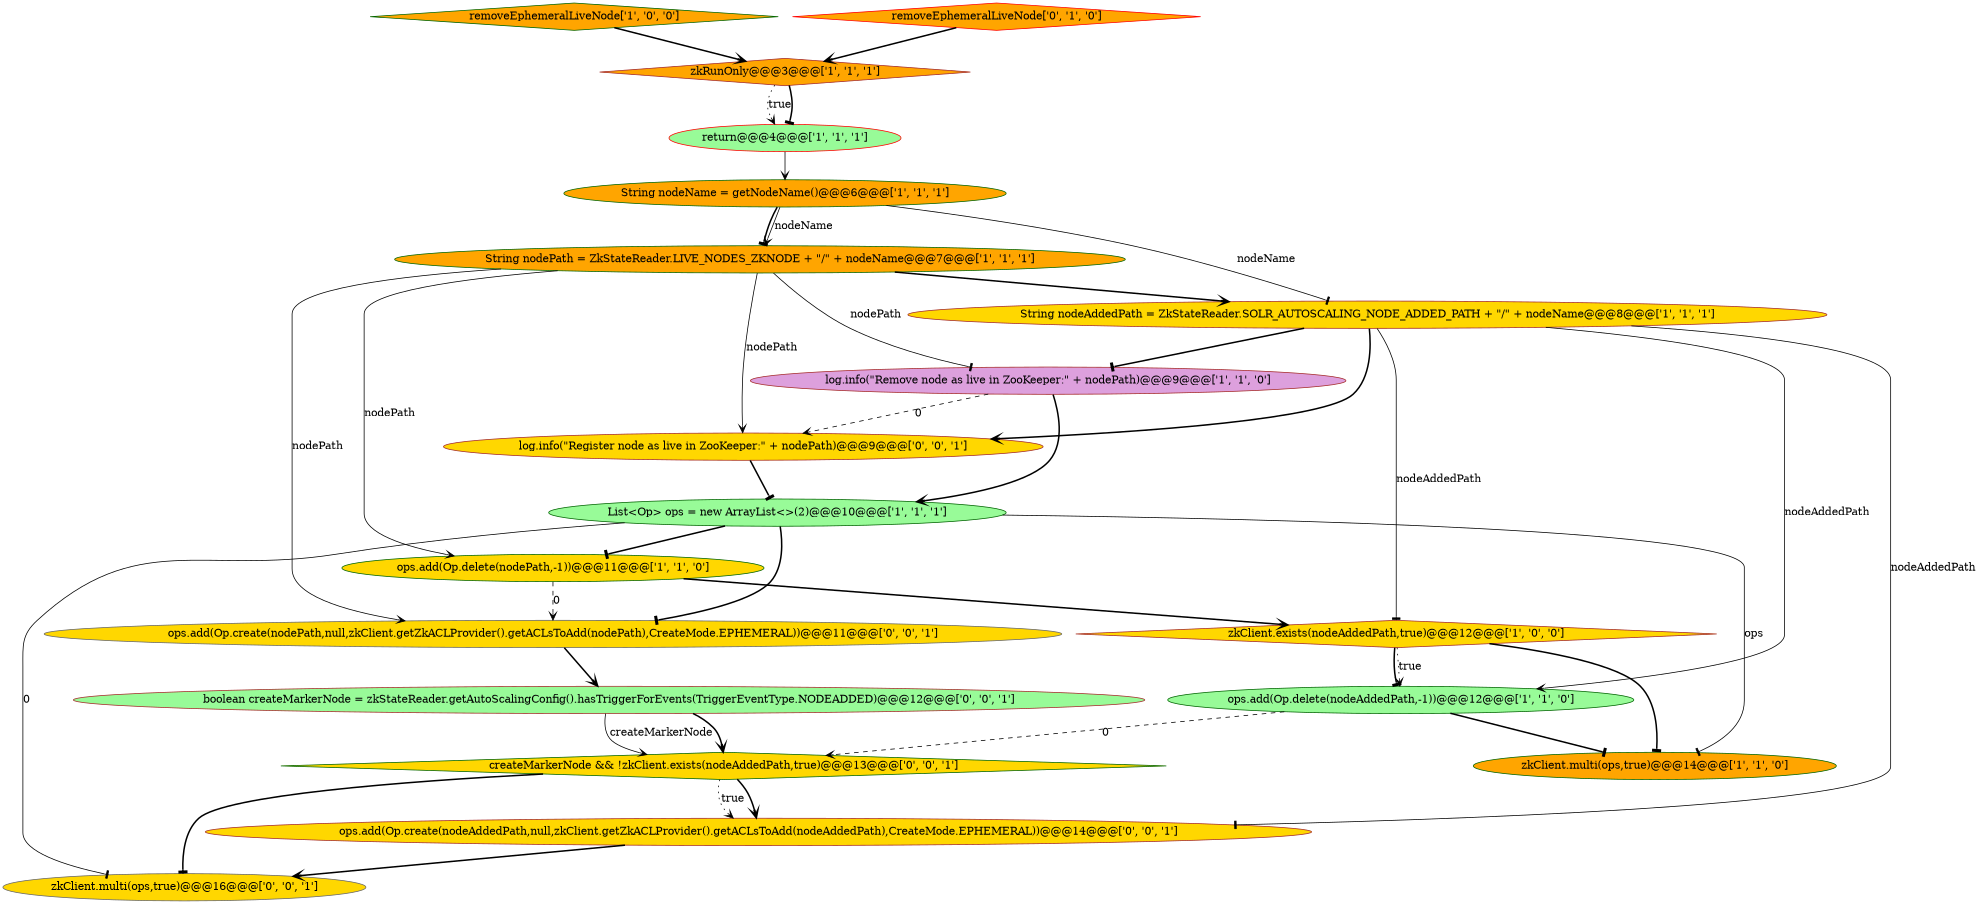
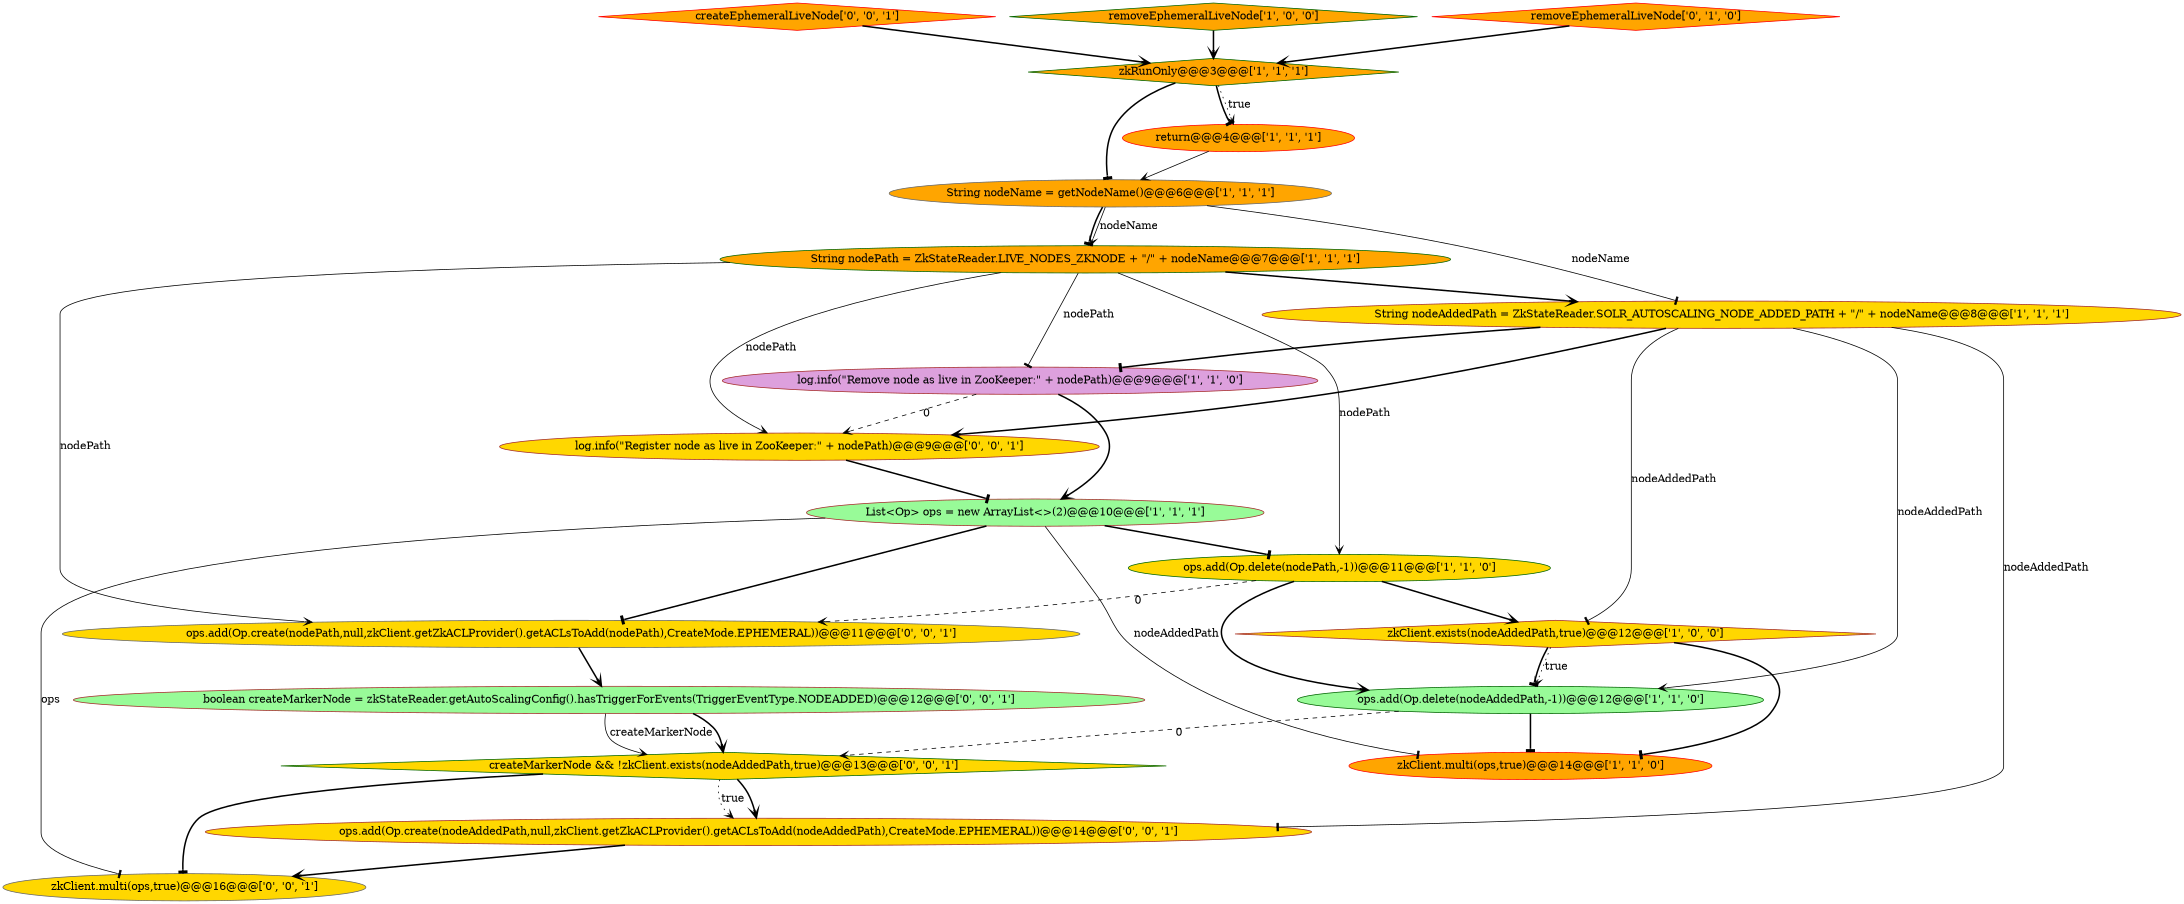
node "createEphemeralLiveNode['0', '0', '1']": added
node "zkRunOnly@@@3@@@['1', '1', '1']": color brown -> darkgreen
edge "zkRunOnly@@@3@@@['1', '1', '1']" -> "String nodeName = getNodeName()@@@6@@@['1', '1', '1']": added
node "return@@@4@@@['1', '1', '1']": fillcolor palegreen -> orange
node "String nodeName = getNodeName()@@@6@@@['1', '1', '1']": color darkgreen -> gray40
node "List<Op> ops = new ArrayList<>(2)@@@10@@@['1', '1', '1']": color darkgreen -> brown
edge "List<Op> ops = new ArrayList<>(2)@@@10@@@['1', '1', '1']" -> "zkClient.multi(ops,true)@@@14@@@['1', '1', '0']": label "ops" -> "nodeAddedPath"
edge "ops.add(Op.delete(nodePath,-1))@@@11@@@['1', '1', '0']" -> "ops.add(Op.delete(nodeAddedPath,-1))@@@12@@@['1', '1', '0']": added
edge "List<Op> ops = new ArrayList<>(2)@@@10@@@['1', '1', '1']" -> "zkClient.multi(ops,true)@@@16@@@['0', '0', '1']": label "0" -> "ops"
node "zkClient.multi(ops,true)@@@14@@@['1', '1', '0']": color darkgreen -> red
